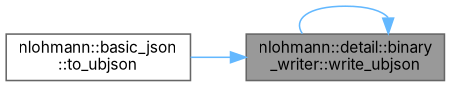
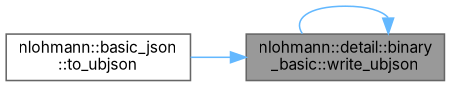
node "nlohmann::detail::binary _writer::write_ubjson": label "nlohmann::detail::binary _writer::write_ubjson" -> "nlohmann::detail::binary _basic::write_ubjson"
